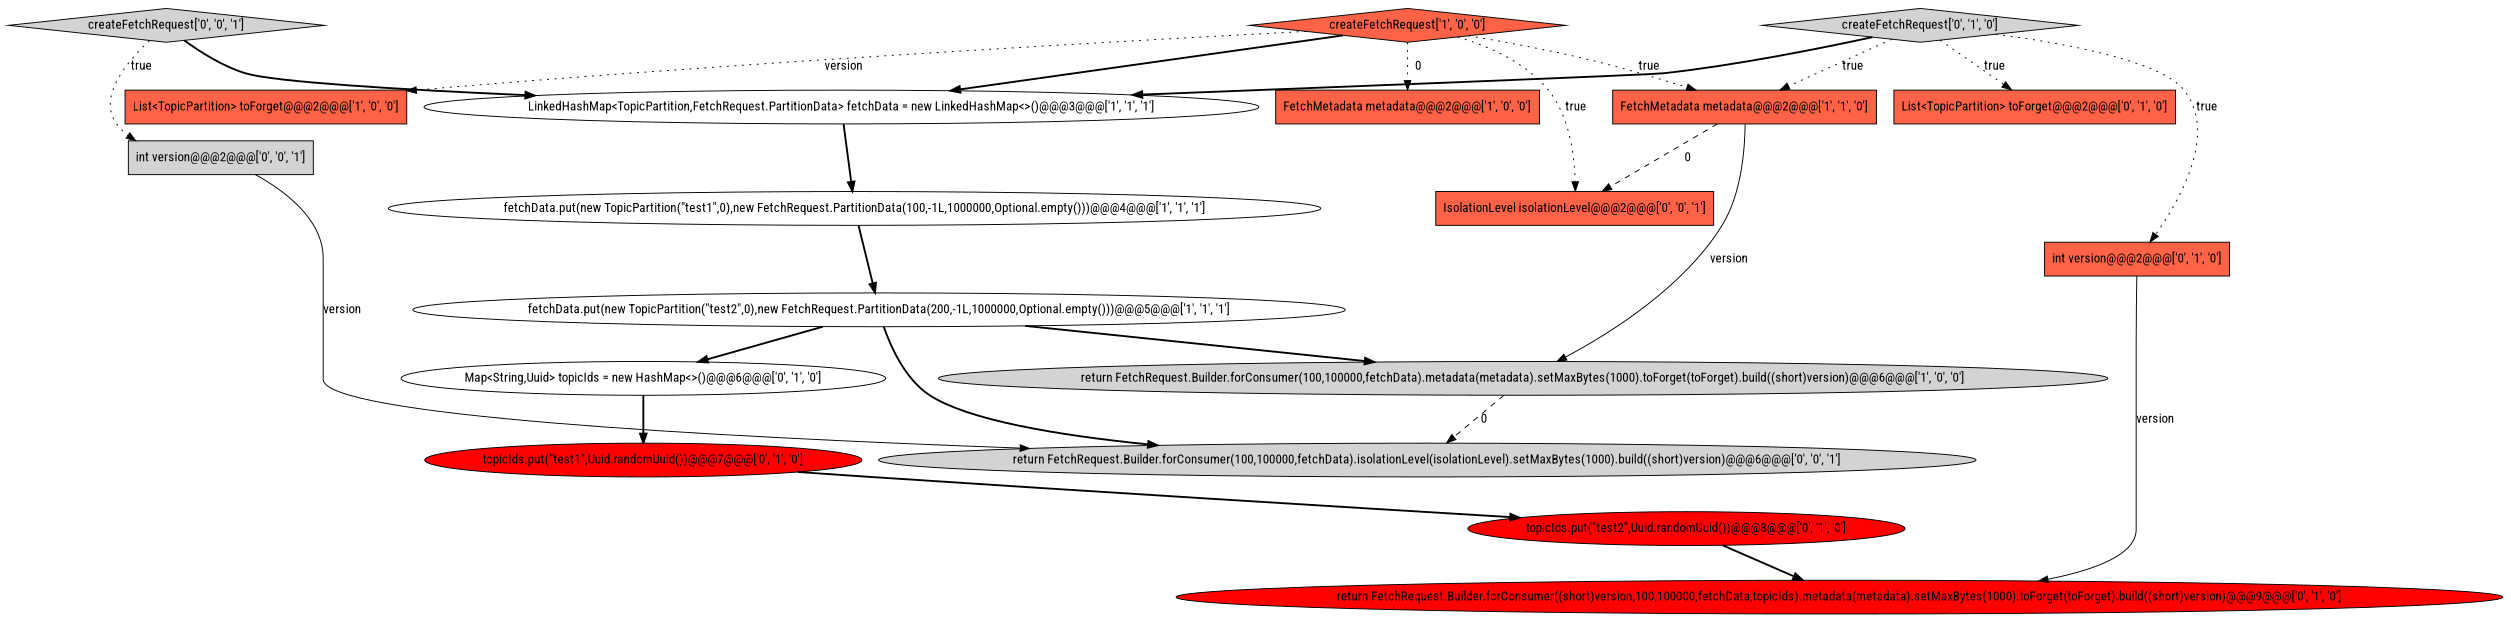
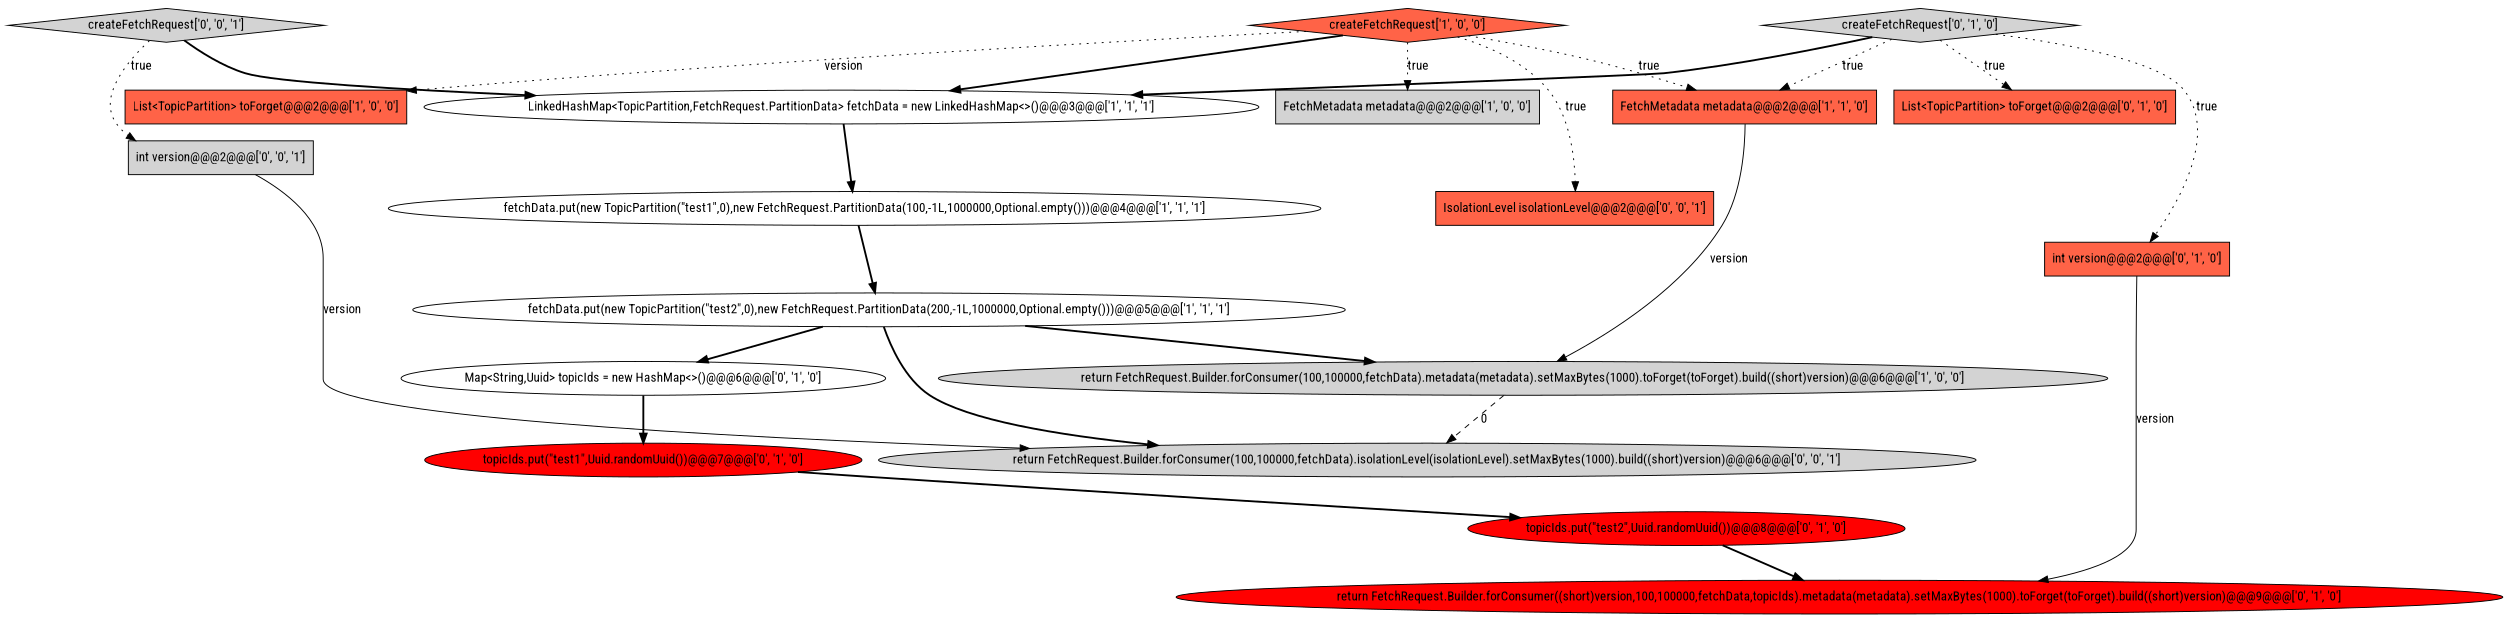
edge "createFetchRequest['1', '0', '0']" -> "FetchMetadata metadata@@@2@@@['1', '0', '0']": label "0" -> "true"
node "FetchMetadata metadata@@@2@@@['1', '0', '0']": fillcolor tomato -> lightgray
edge "FetchMetadata metadata@@@2@@@['1', '1', '0']" -> "IsolationLevel isolationLevel@@@2@@@['0', '0', '1']": removed, label "0"
